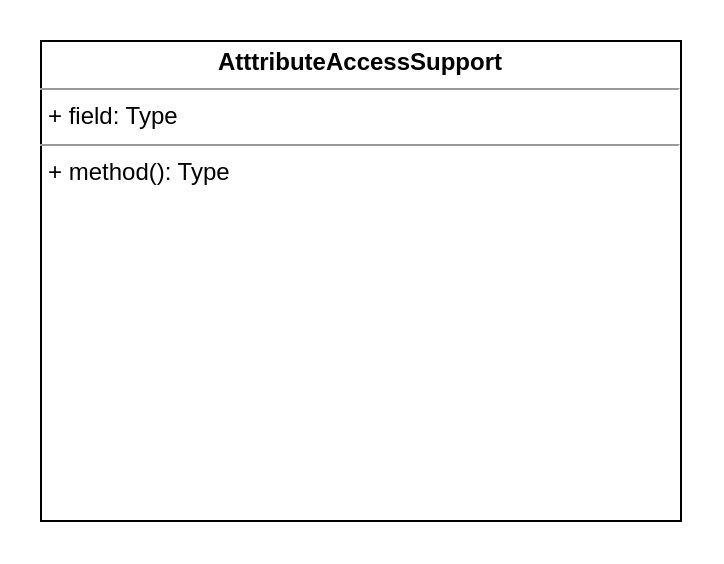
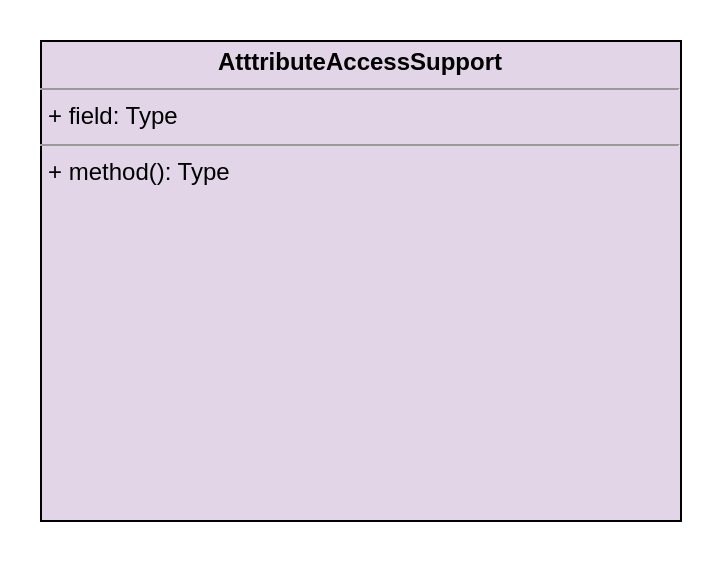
node "AtttributeAccessSupport + field: Type + method(): Type": fillcolor #ffffff -> #e1d5e7
